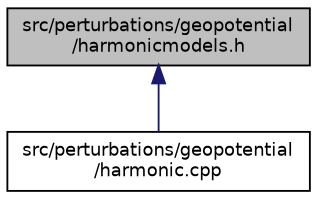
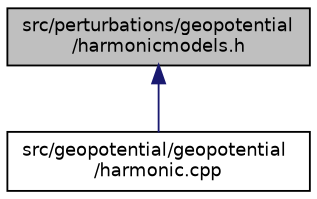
node "src/perturbations/geopotential /harmonic.cpp": label "src/perturbations/geopotential /harmonic.cpp" -> "src/geopotential/geopotential /harmonic.cpp"
